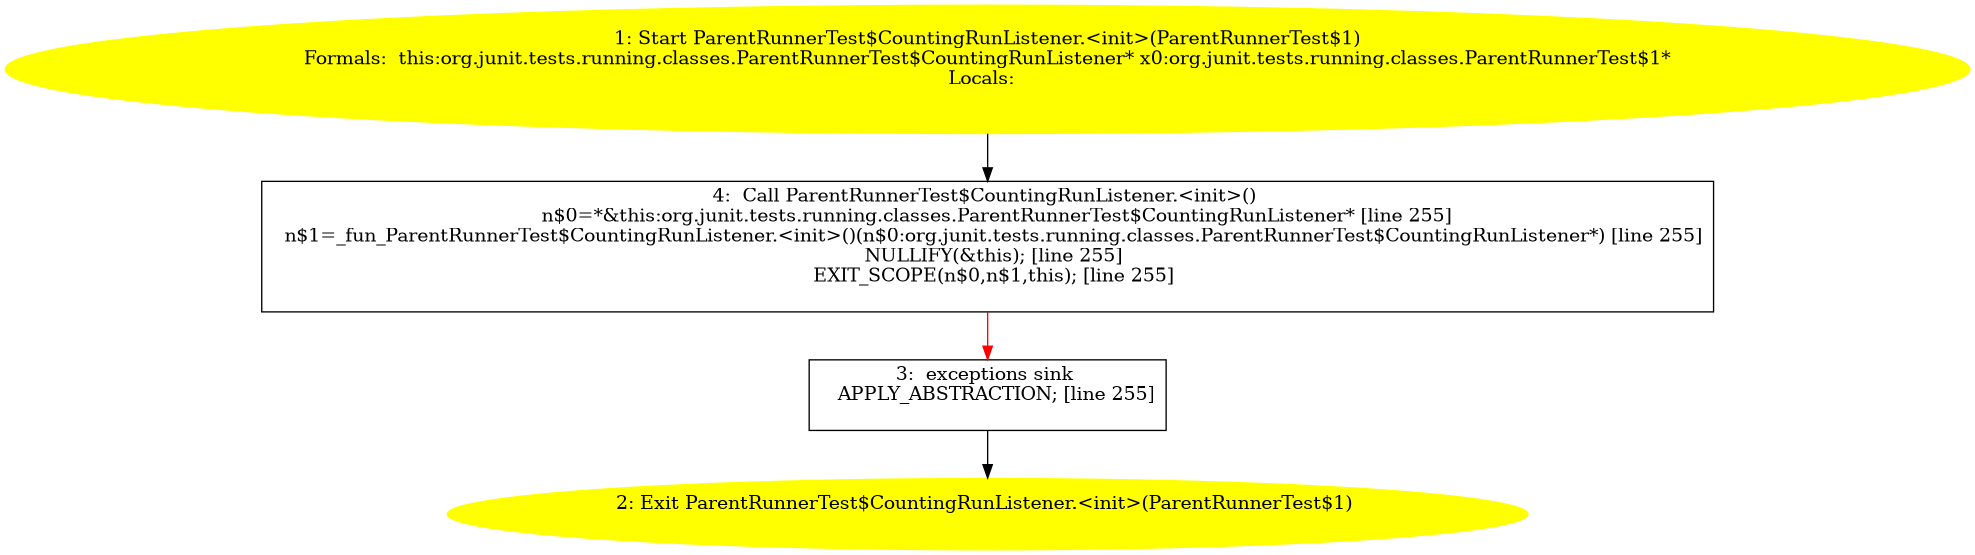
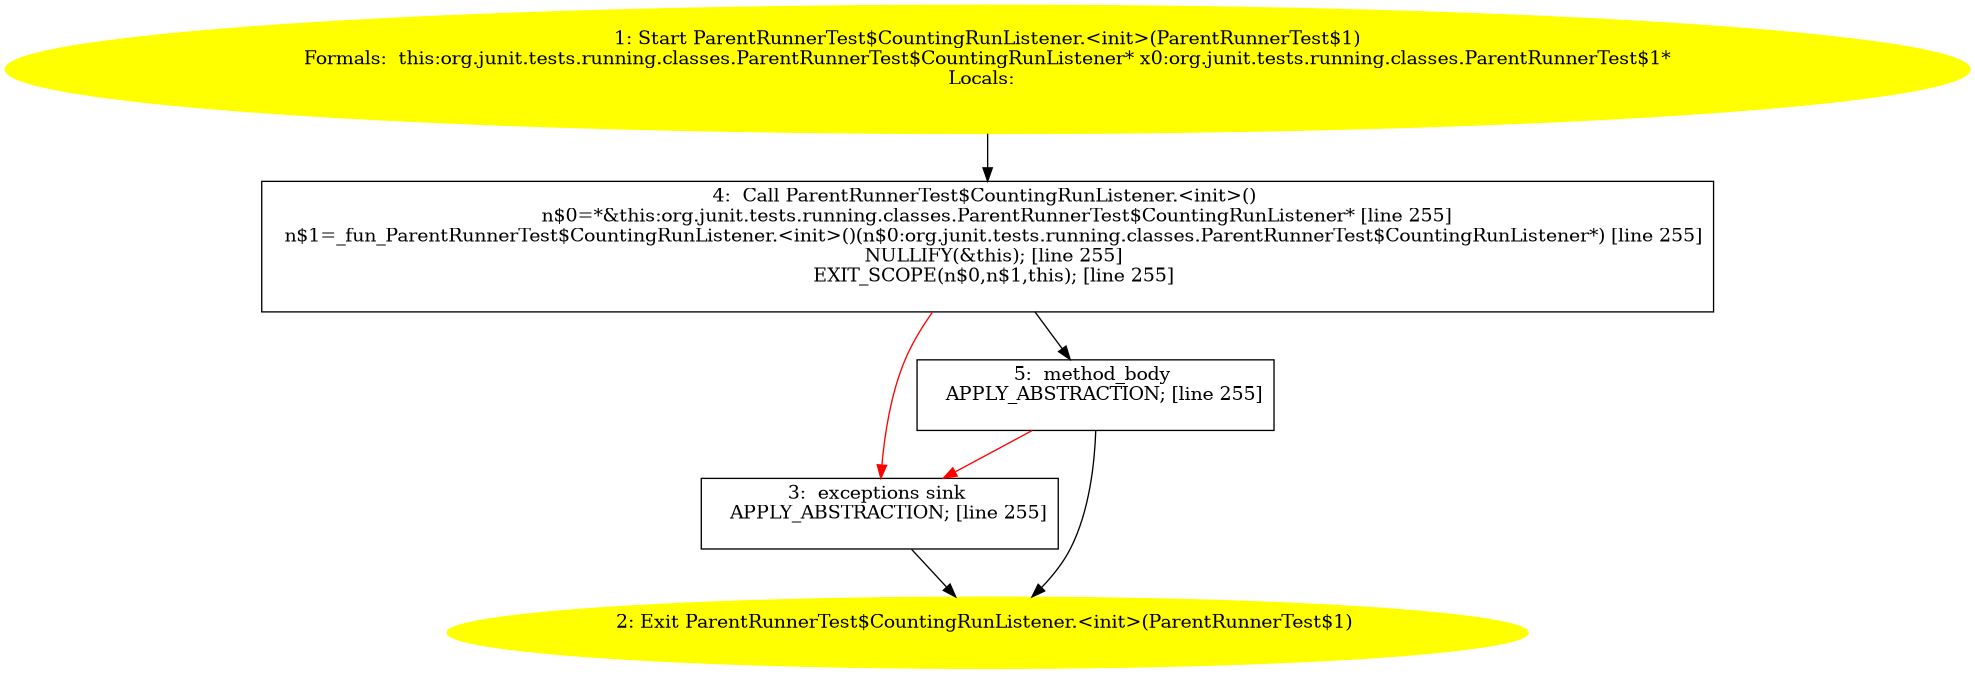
node "5:  method_body APPLY_ABSTRACTION; [line 255]": added
